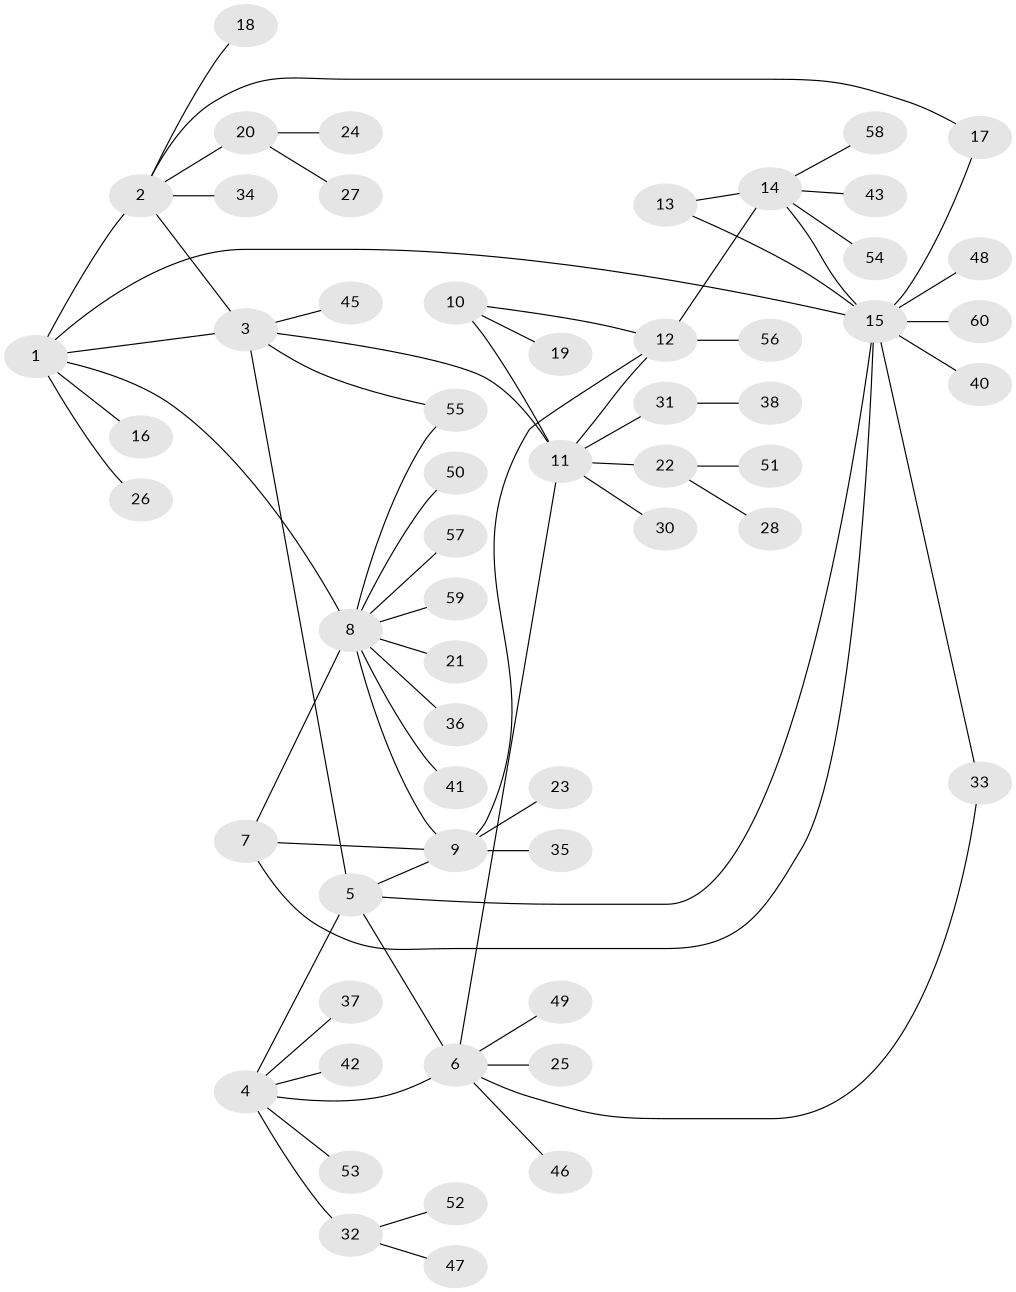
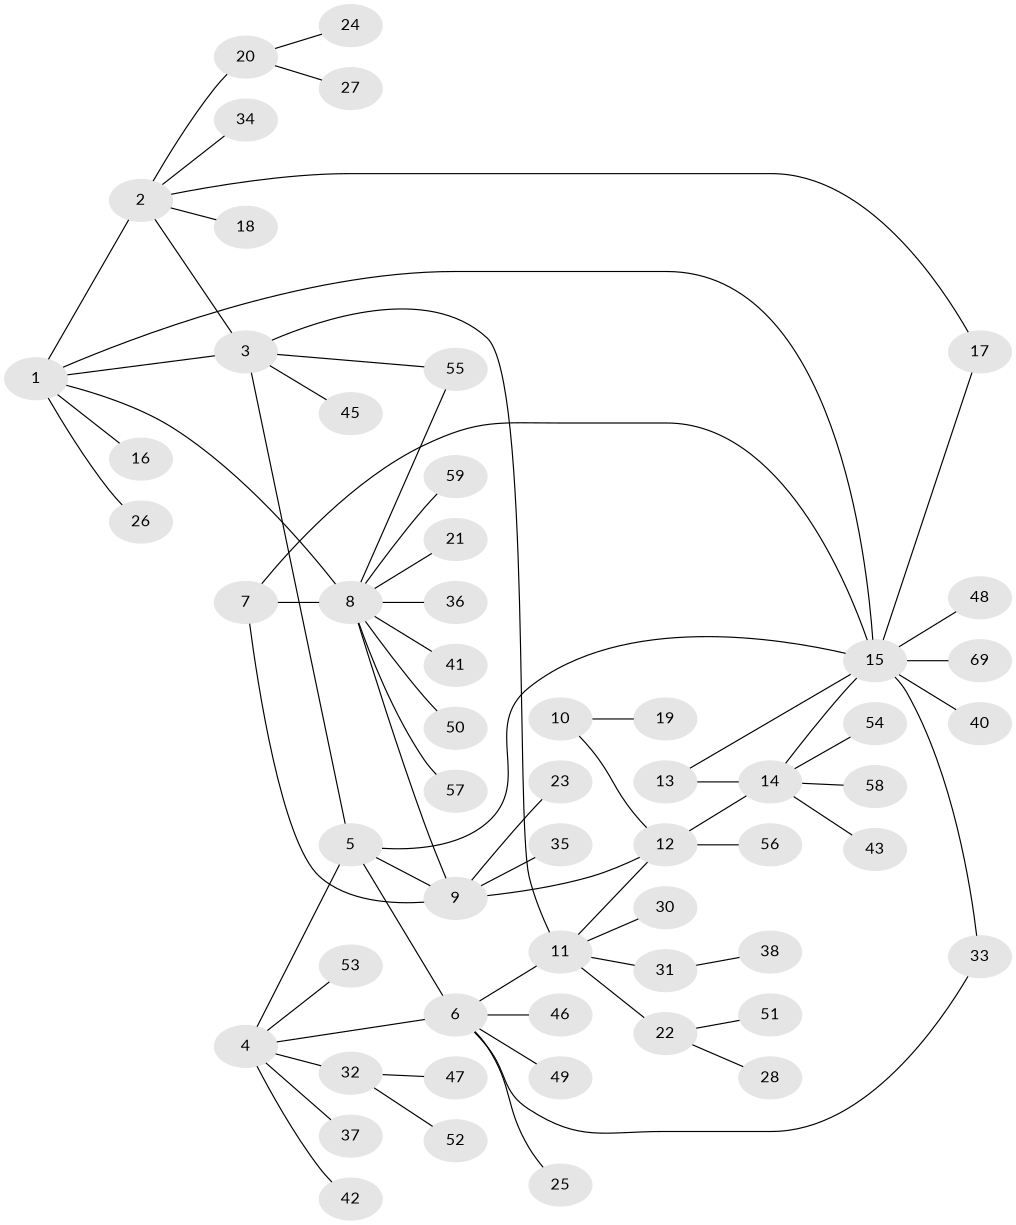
node "60": label "60" -> "69"
edge "10" -- "11": removed
